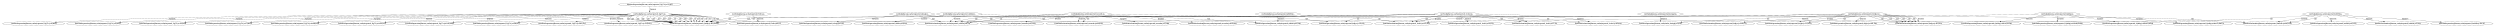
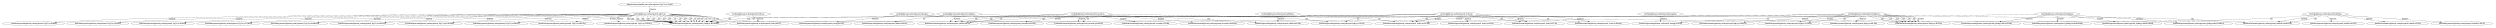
edge "rootNode@lacuna_cache/exported_cehldw.js:," -> "FunctionExpression@lacuna_cache/exported_cehldw.js:10,646": label "dynamic" -> "tajs"
edge "rootNode@lacuna_cache/exported_4obq1y.js:," -> "FunctionDeclaration@lacuna_cache/exported_cehldw.js:61,544": removed, label "tajs"
